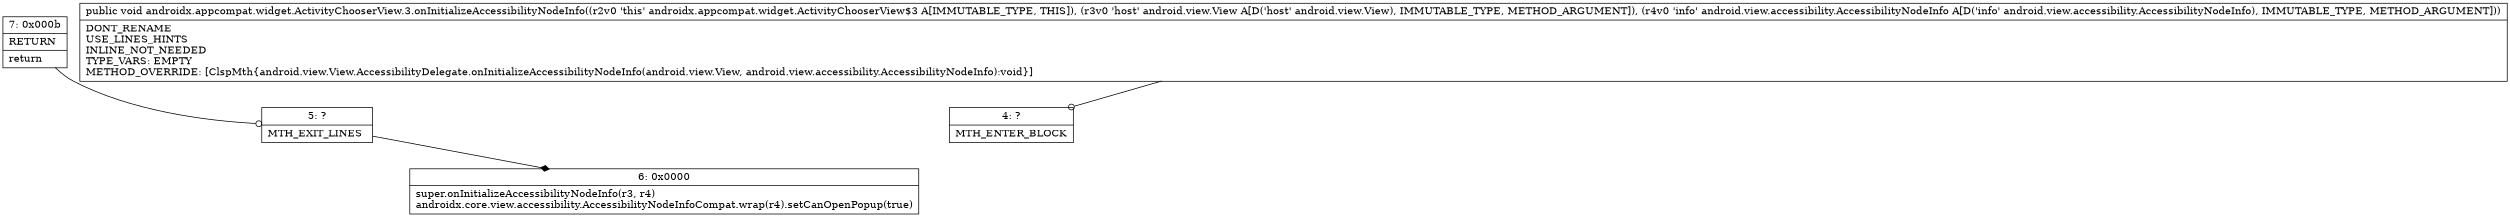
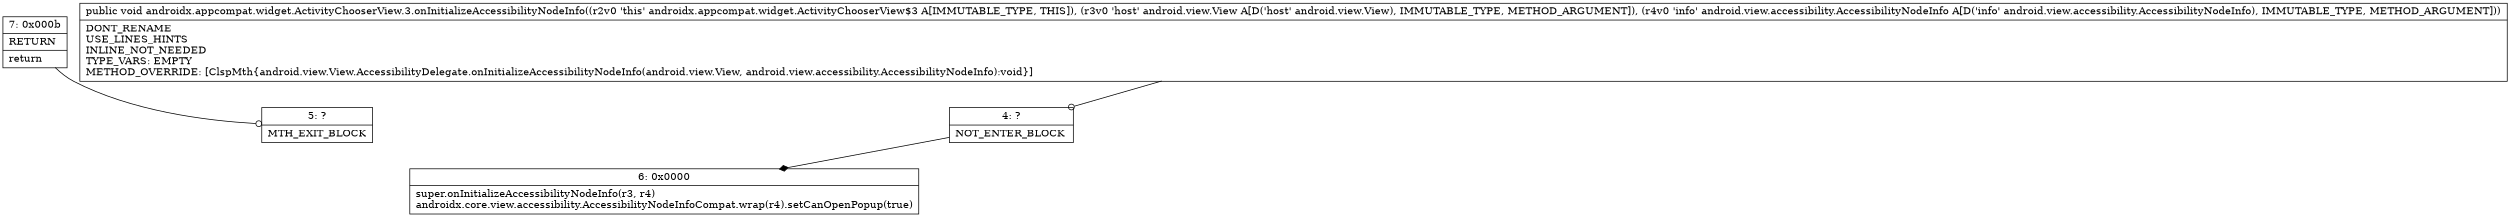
node "5: ?": text "MTH_EXIT_LINES" -> "MTH_EXIT_BLOCK"
node "4: ?": text "MTH_ENTER_BLOCK" -> "NOT_ENTER_BLOCK"
edge "5: ?" -> "6: 0x0000": now "4: ?" -> "6: 0x0000"
